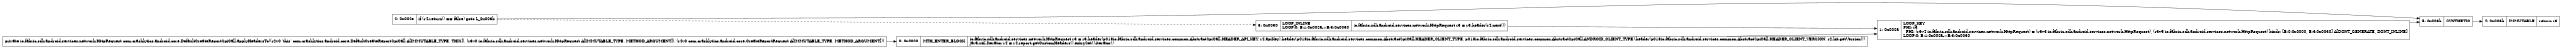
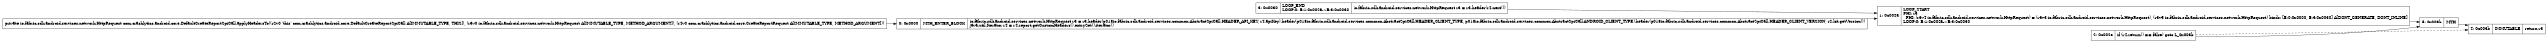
node "5: 0x003b": text "SYNTHETIC" -> "MTH"
edge "2: 0x002e" -> "3: 0x0030": now "2: 0x002e" -> "4: 0x003b"
node "3: 0x0030": text "LOOP_INLINE" -> "LOOP_END"
node "1: 0x002a": text "LOOP_KEY" -> "LOOP_START"
